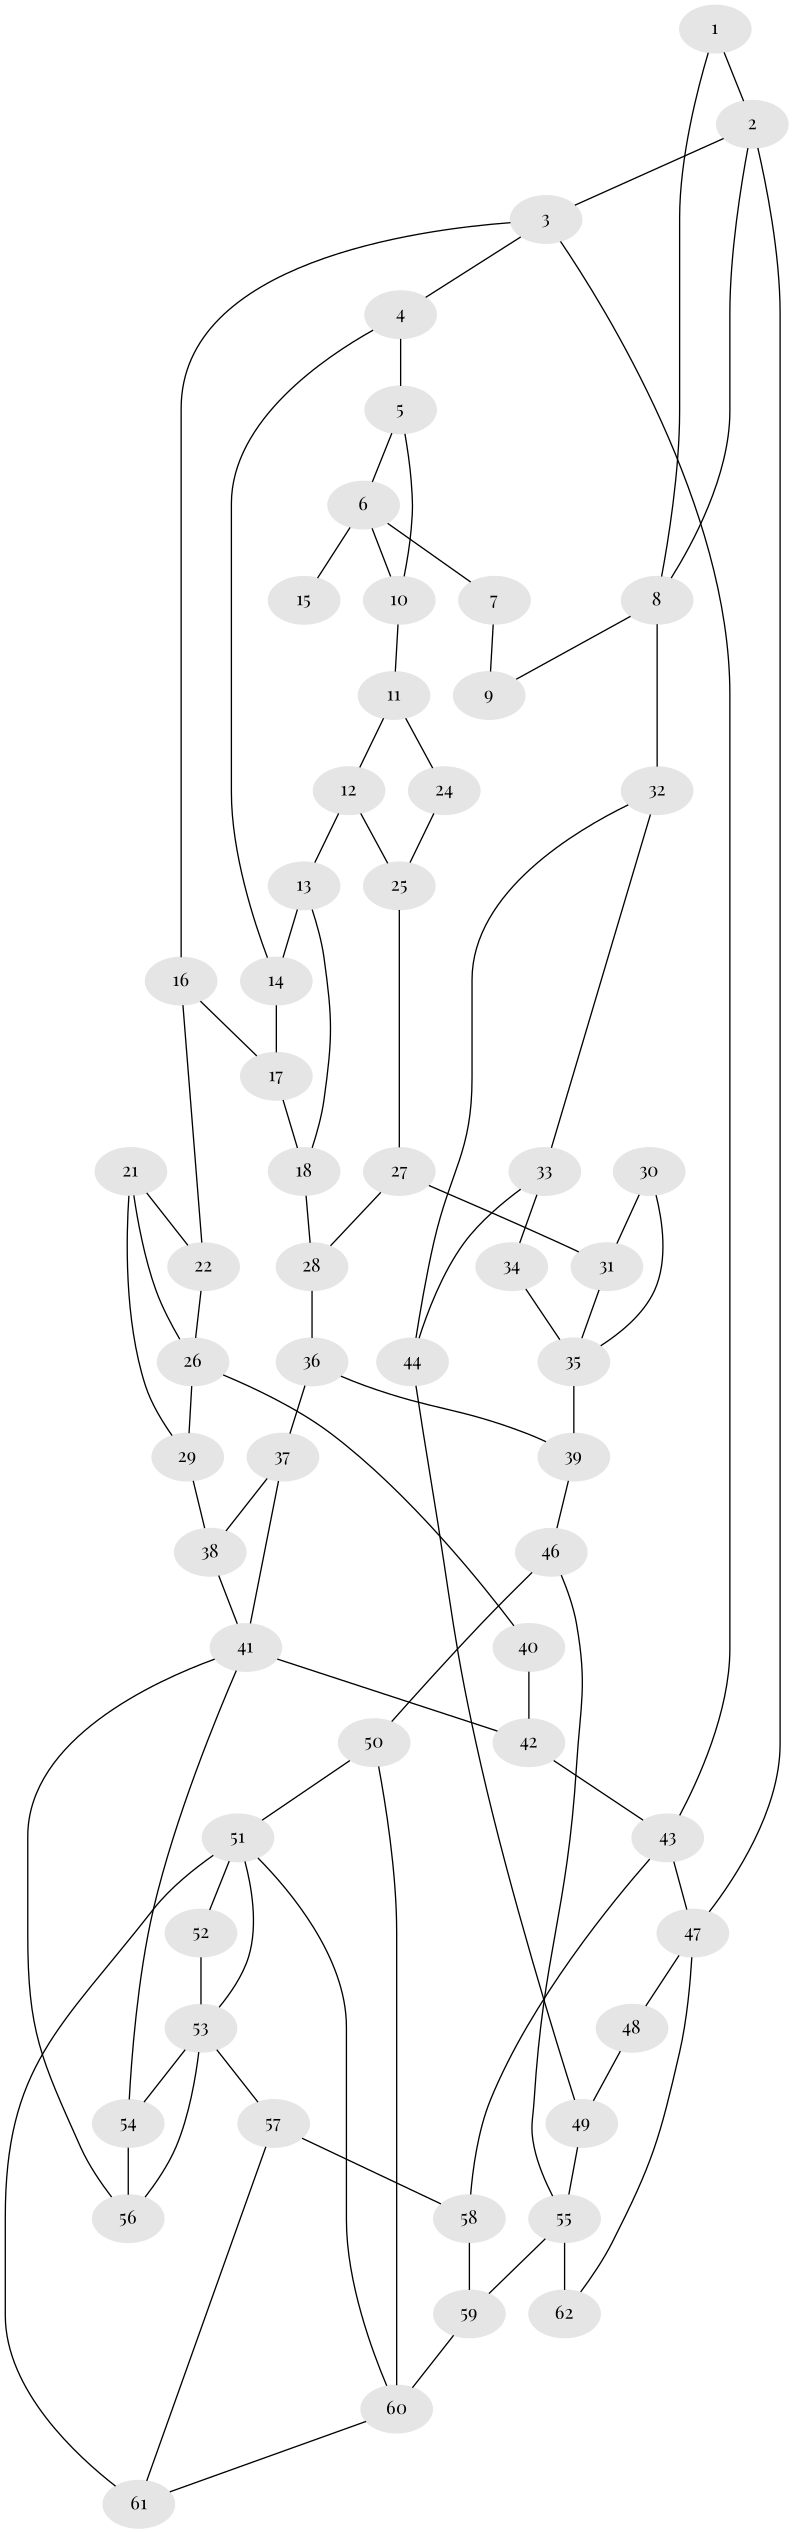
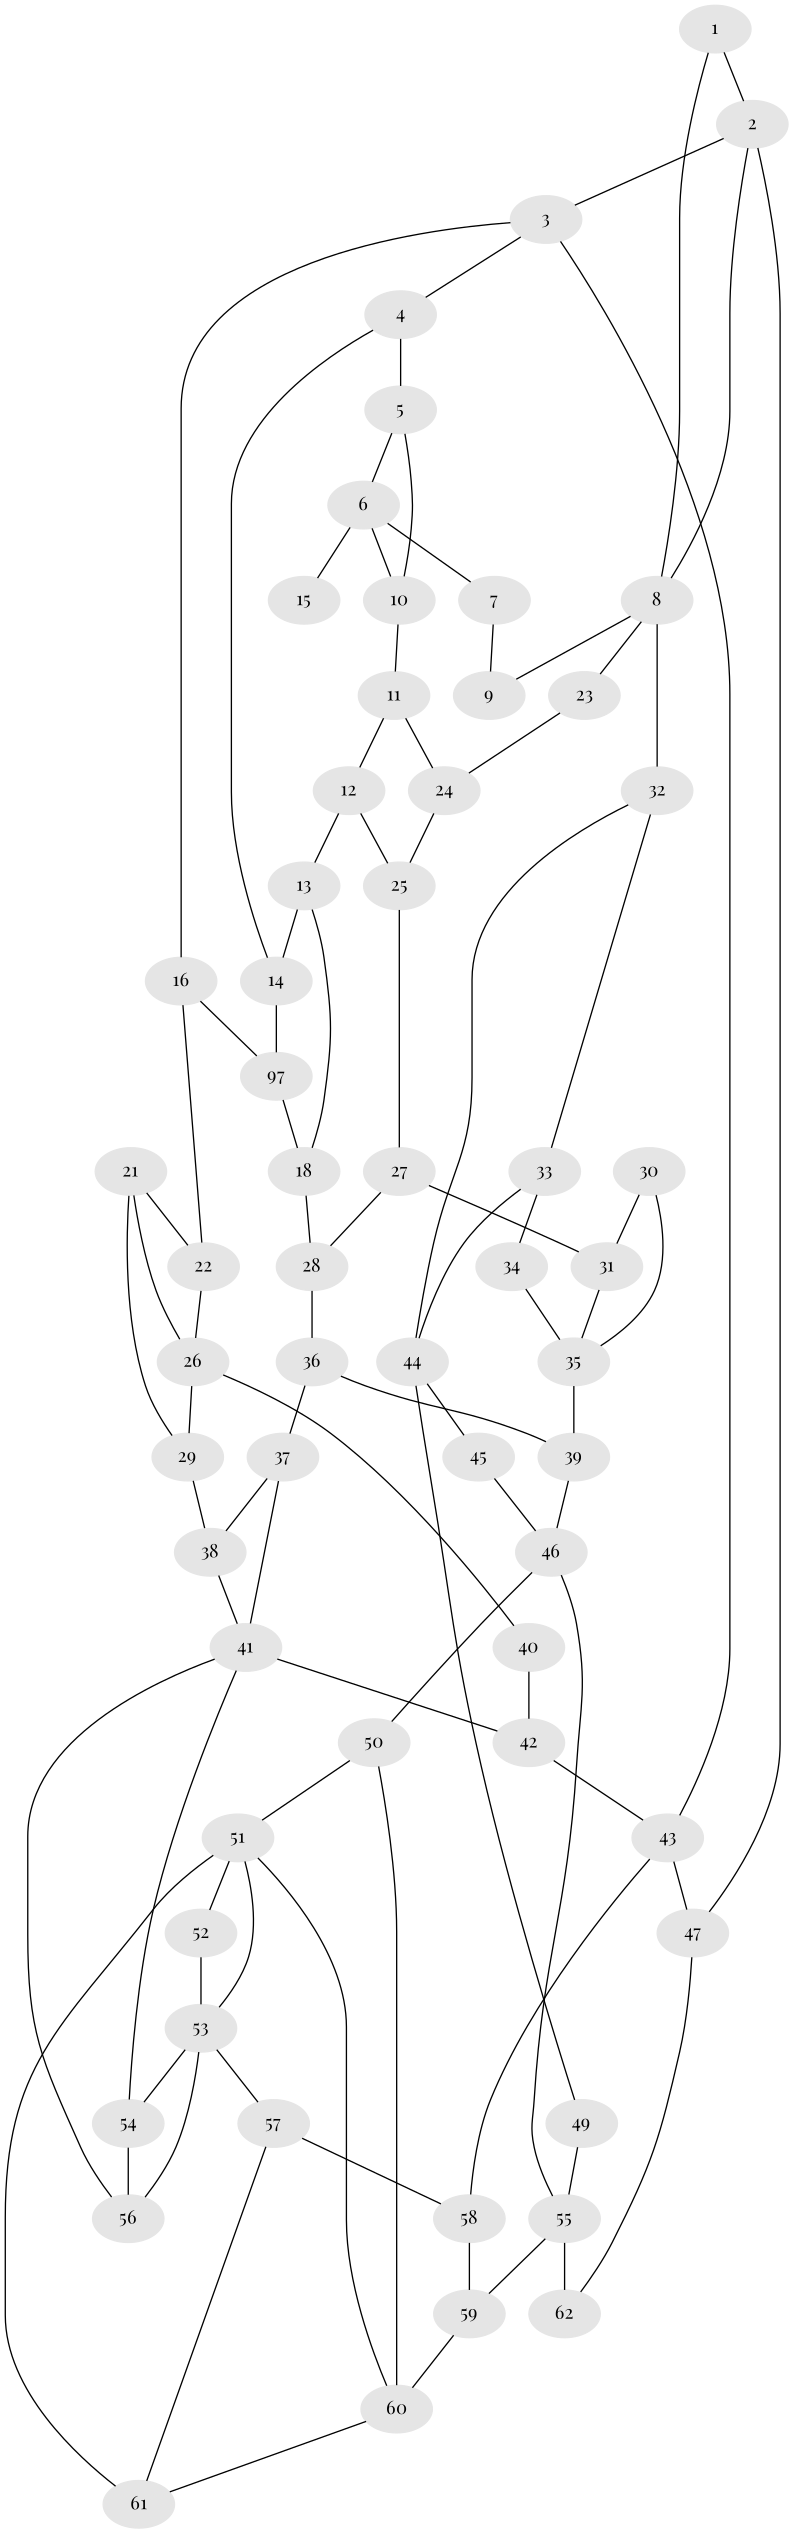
node "23": added
node "17": label "17" -> "97"
node "45": added
node "48": removed
